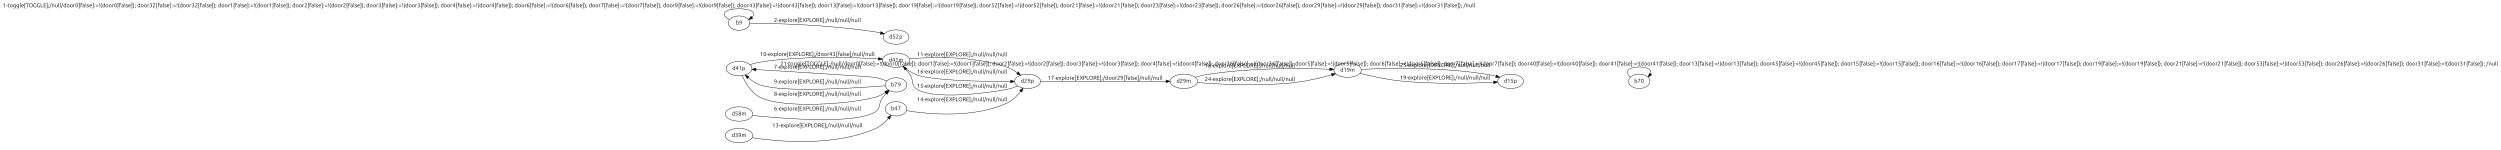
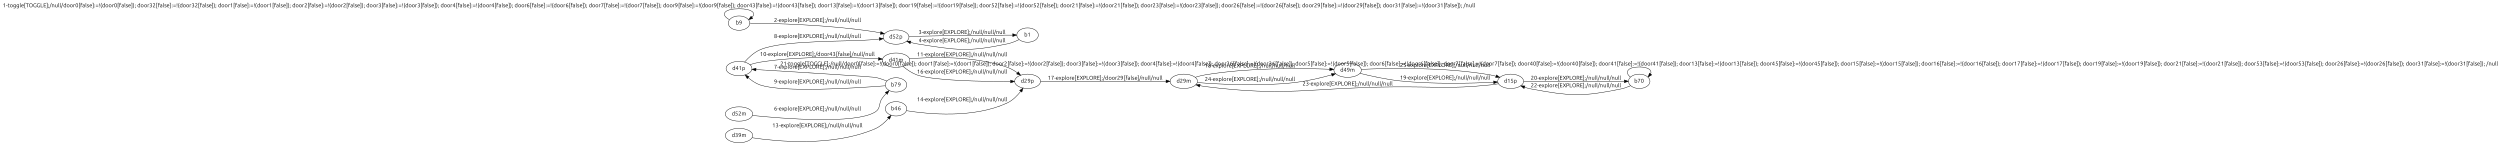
node "b1": added
node "d19m": label "d19m" -> "d49m"
edge "d15p" -> "b70": added, label "20-explore[EXPLORE];/null/null/null"
edge "d15p" -> "d29m": added, label "23-explore[EXPLORE];/null/null/null"
edge "d29p" -> "d41m": removed, label "15-explore[EXPLORE];/null/null/null"
edge "b70" -> "d15p": added, label "22-explore[EXPLORE];/null/null/null"
edge "d41p" -> "b79": now "d41p" -> "d52p"
node "b47": label "b47" -> "b46"
node "d58m": label "d58m" -> "d52m"
